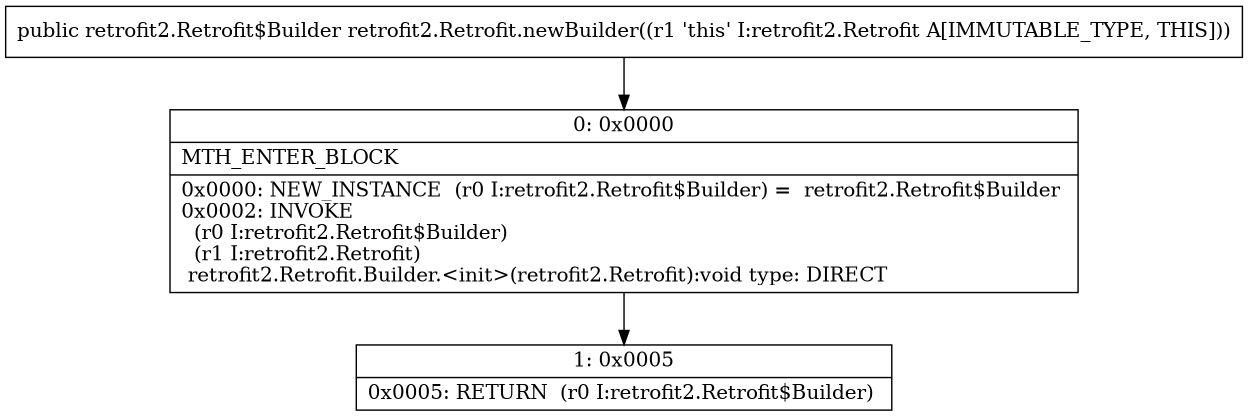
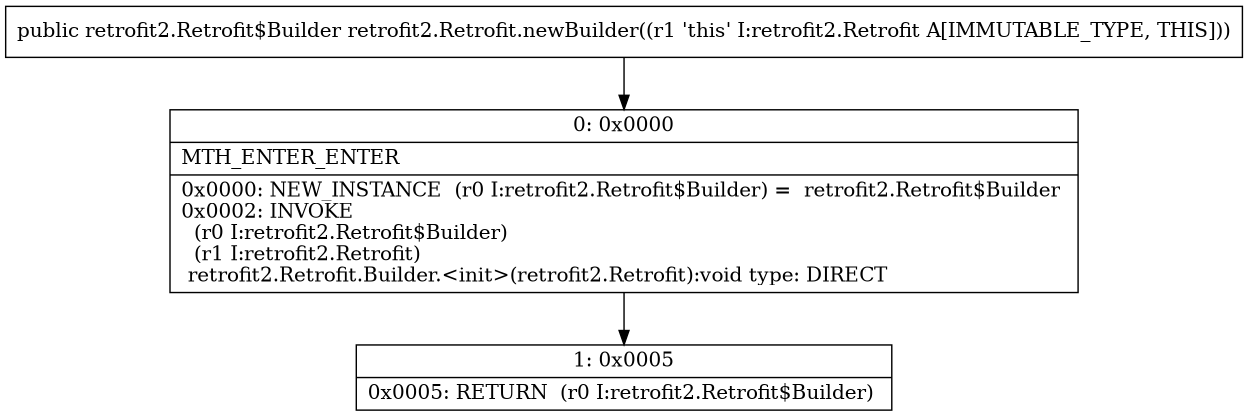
node "0: 0x0000": text "MTH_ENTER_BLOCK" -> "MTH_ENTER_ENTER"
